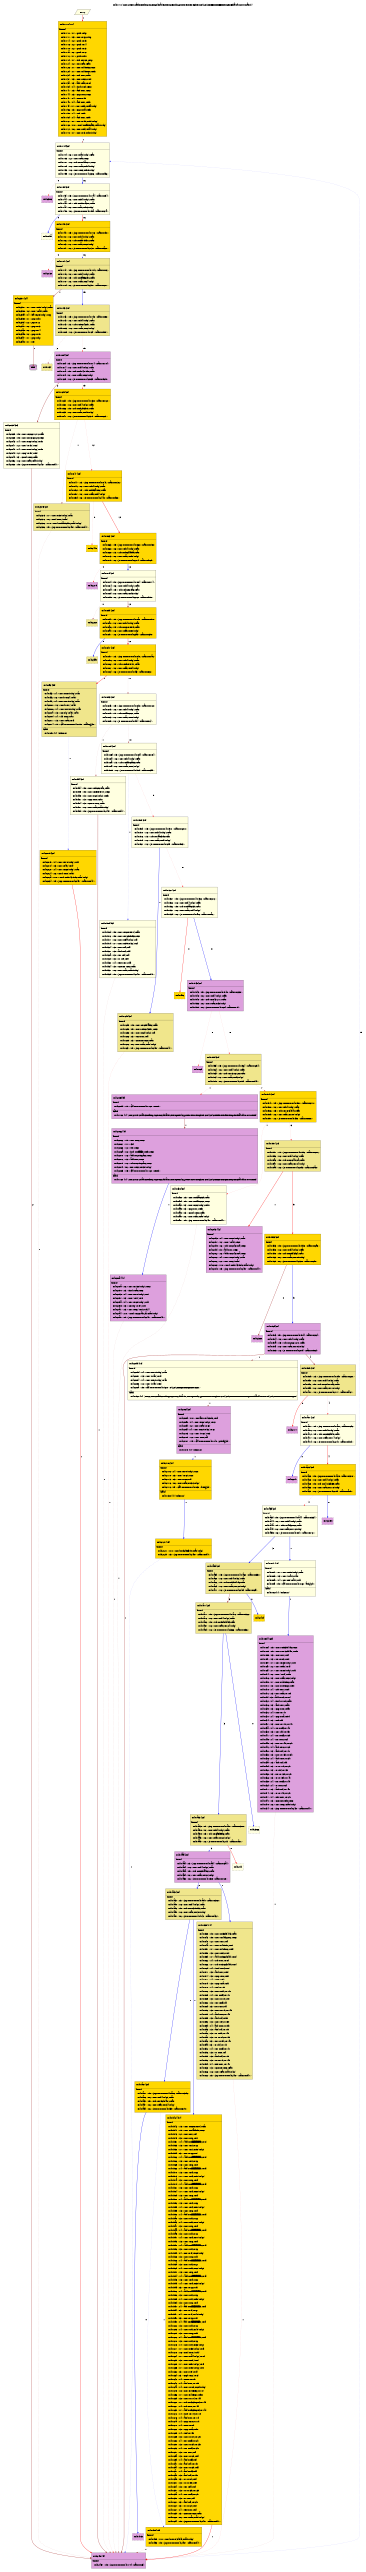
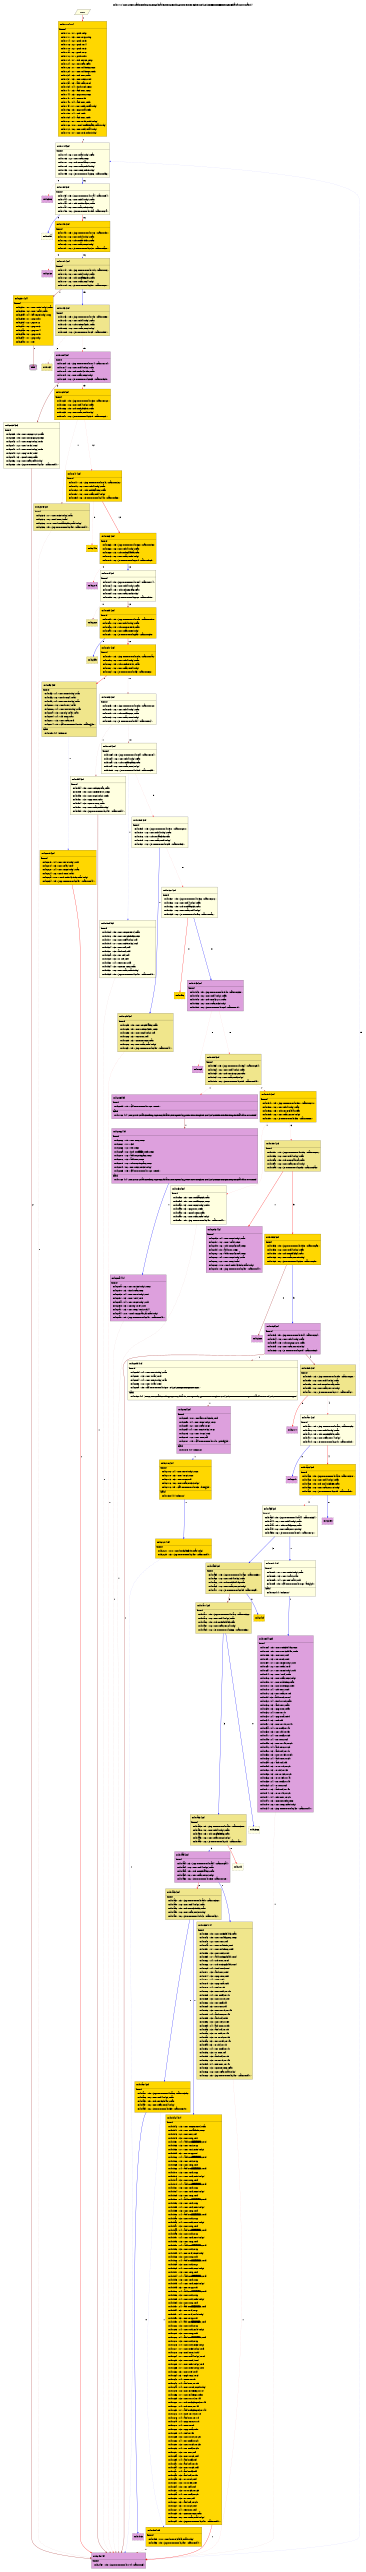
node "Entry": label "Entry" -> "Users"
edge "0x401aaf [28]" -> "0x401acb [28]": color blue -> red
